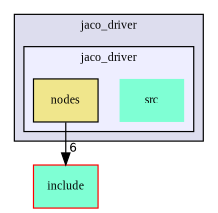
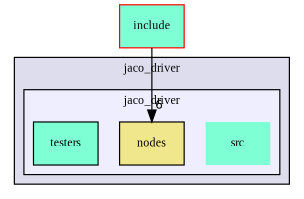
edge "nodes" -> "include": reversed
node "testers": added
